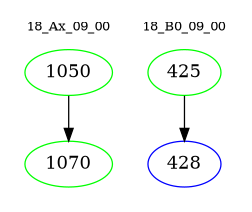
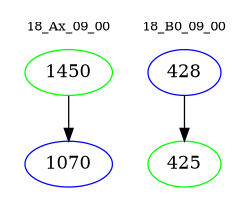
node "1050": label "1050" -> "1450"
edge "425" -> "428": reversed
node "1070": color green -> blue
